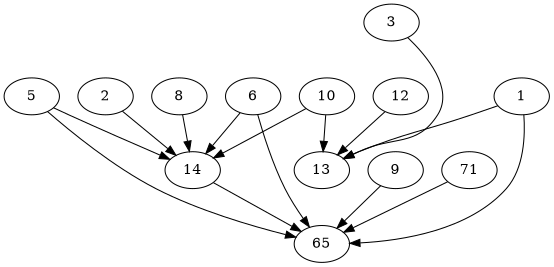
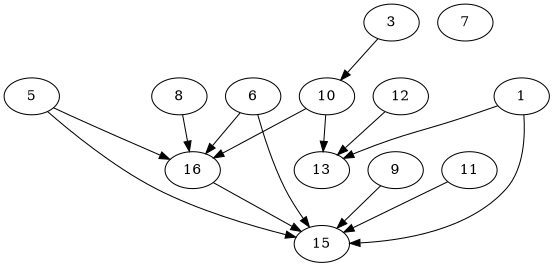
node "7": added
node "2": removed
edge "3" -> "13": now "3" -> "10"
node "14": label "14" -> "16"
node "71": label "71" -> "11"
node "65": label "65" -> "15"
